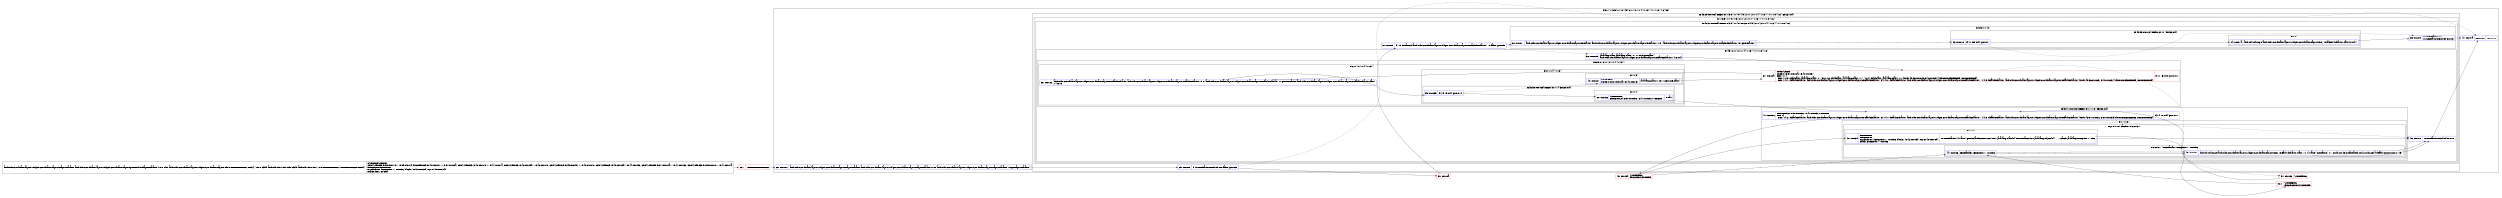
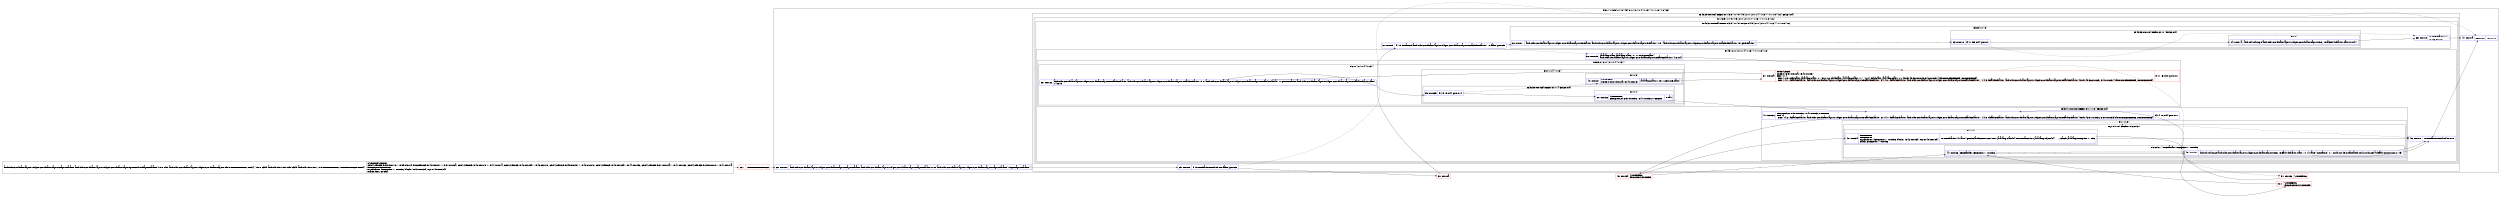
node "35: 0x001f": text "r0.mBehaviorResolved = true" -> "r0.top = true"
